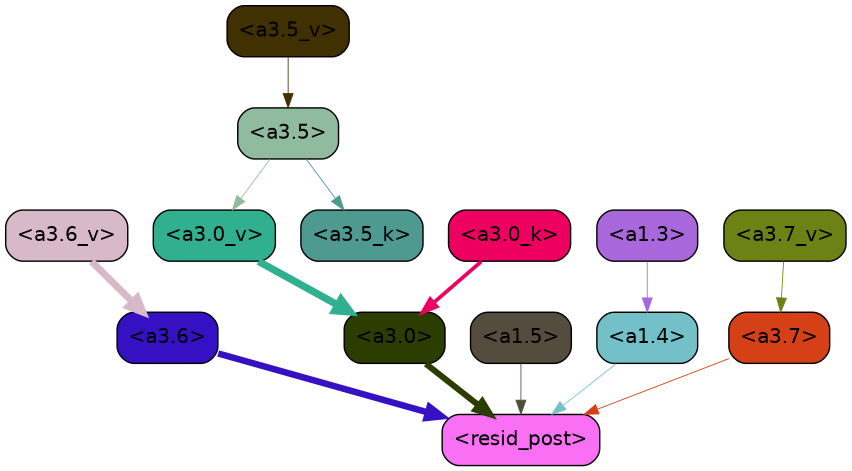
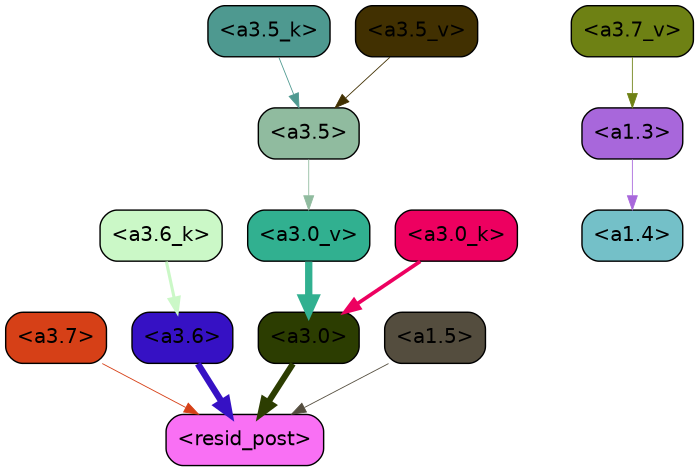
edge "<a3.5>" -> "<a3.5_k>": reversed
node "<a3.6_v>": removed
node "<a3.6_k>": added
edge "<a3.7_v>" -> "<a3.7>": now "<a3.7_v>" -> "<a1.3>"
edge "<a1.4>" -> "<resid_post>": removed
